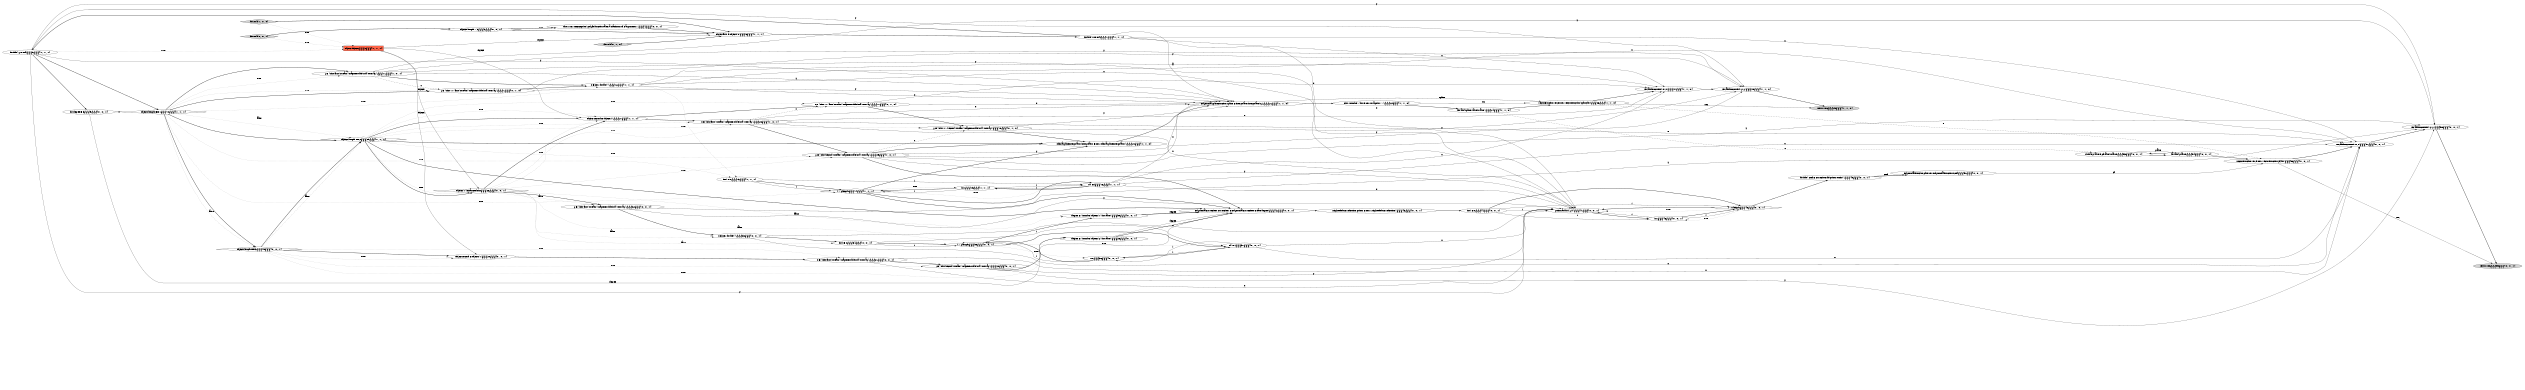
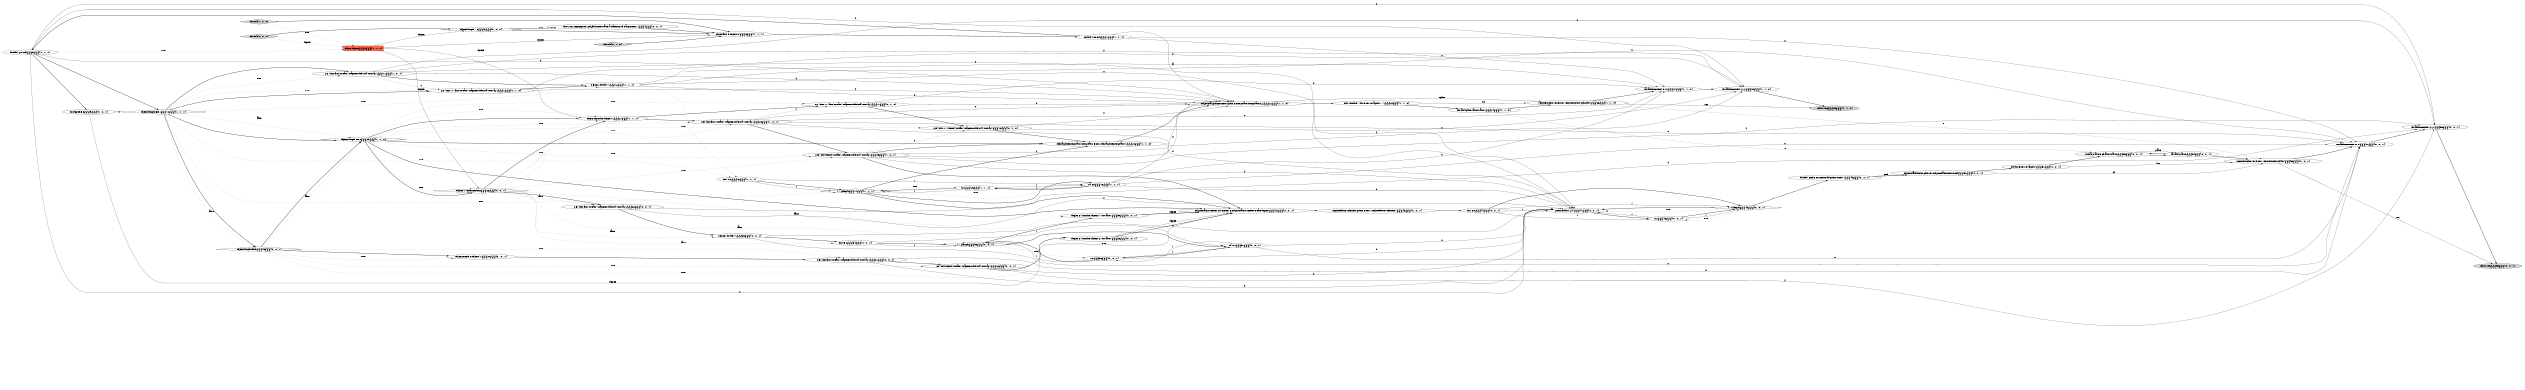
edge "doWork['0', '0', '1']" -> "Object objects@@@2@@@['1', '1', '1']": label "true" -> "degree"
edge "double(( x = null@@@7@@@['1', '1', '1']" -> "points.add(x(i(,y(i()@@@47@@@['0', '0', '1']": now "i++@@@36@@@['0', '0', '1']" -> "points.add(x(i(,y(i()@@@47@@@['0', '0', '1']"
edge "Object objects@@@2@@@['1', '1', '1']" -> "Object second = objects(1(@@@20@@@['0', '0', '1']": now "Object objects@@@2@@@['1', '1', '1']" -> "objects.length > 3@@@3@@@['0', '0', '1']"
node "List list = new ArrayList()@@@51@@@['0', '0', '1']": added
